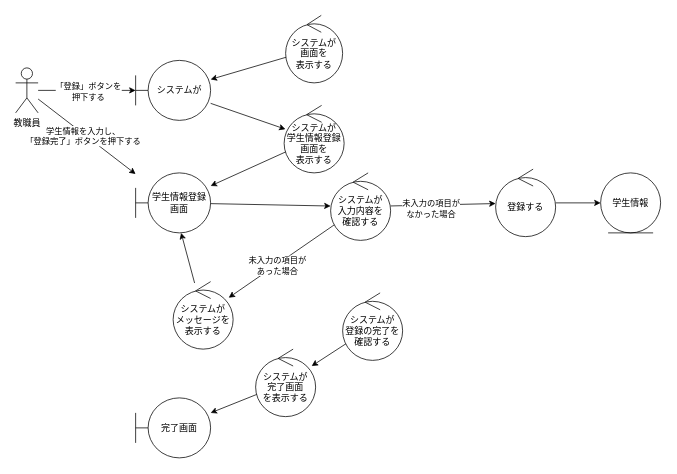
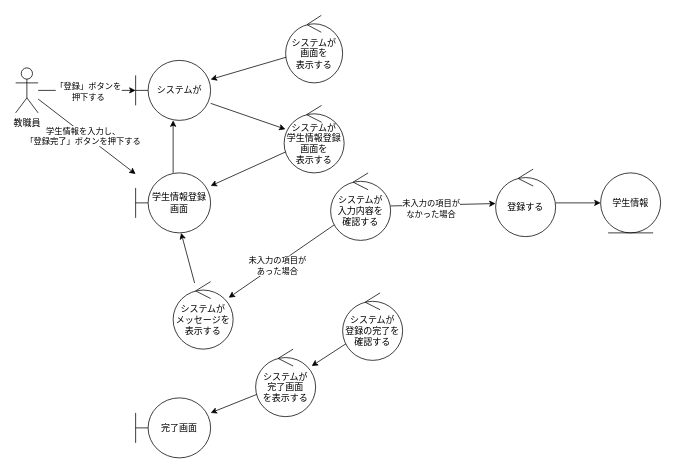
edge "学生情報登録画面" -> "システムが 入力内容を 確認する": now "学生情報登録画面" -> "システムが"
